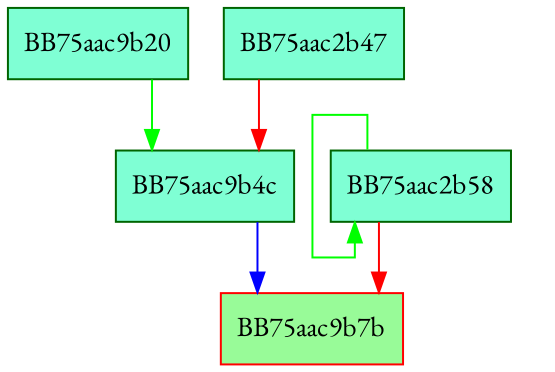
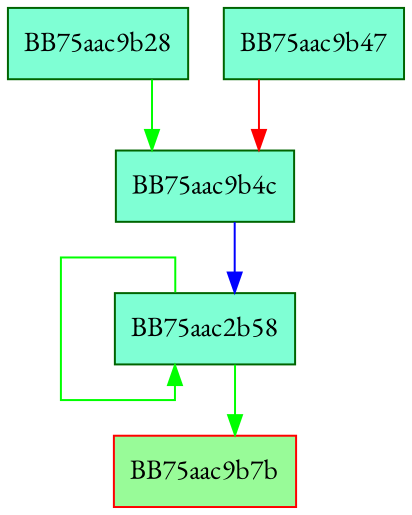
node "BB75aac9b20": label "BB75aac9b20" -> "BB75aac9b28"
node "BB75aac2b47": label "BB75aac2b47" -> "BB75aac9b47"
edge "BB75aac9b4c" -> "BB75aac9b7b": now "BB75aac9b4c" -> "BB75aac2b58"
edge "BB75aac2b58" -> "BB75aac9b7b": color red -> green
